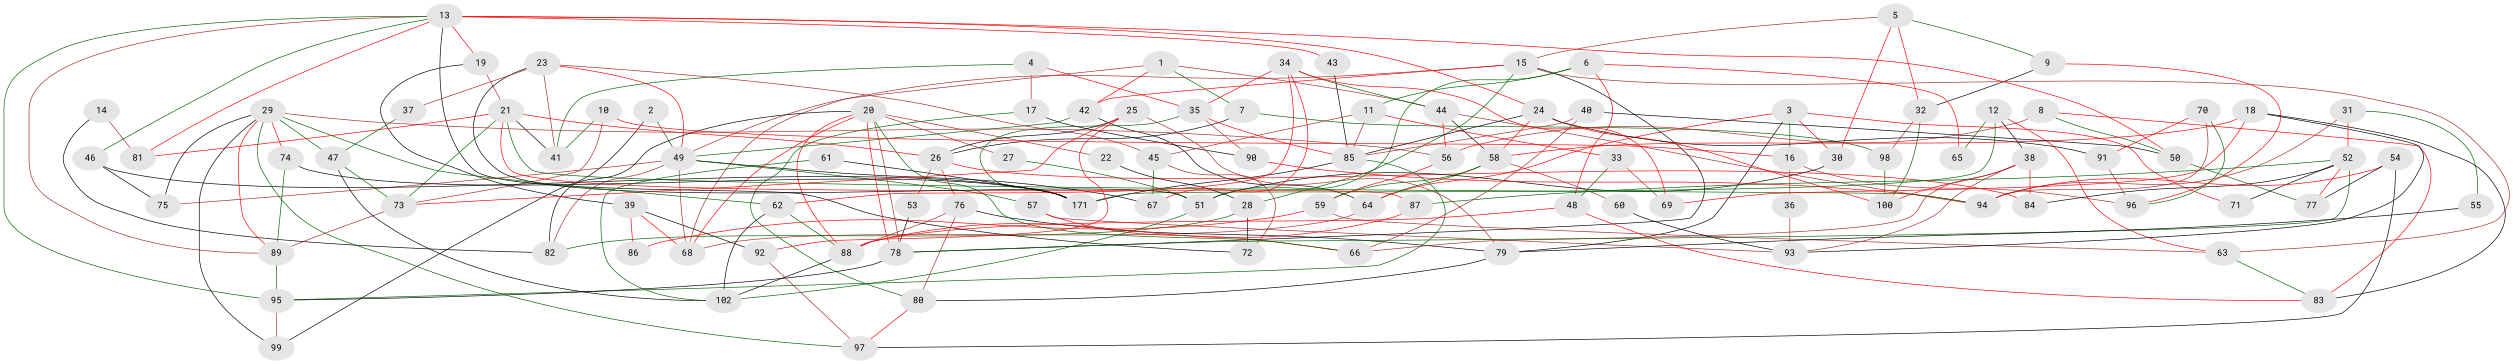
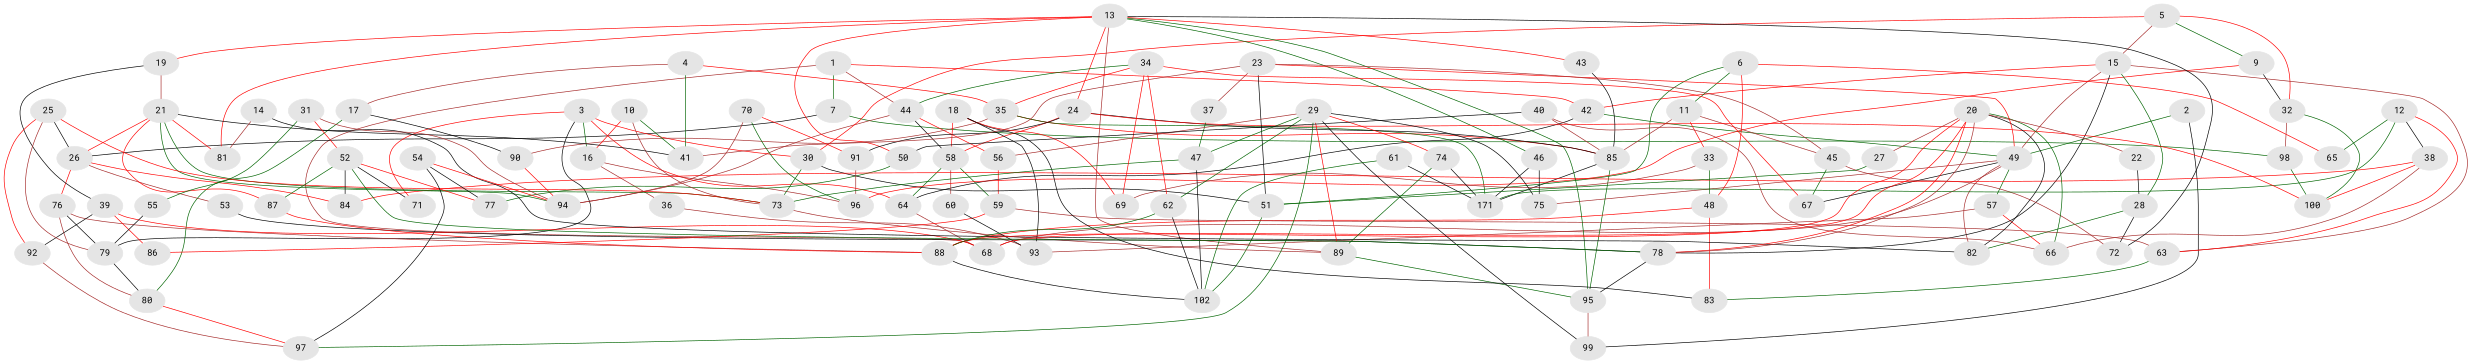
node "8": removed
edge "30" -- "73": added
edge "38" -- "93": removed
